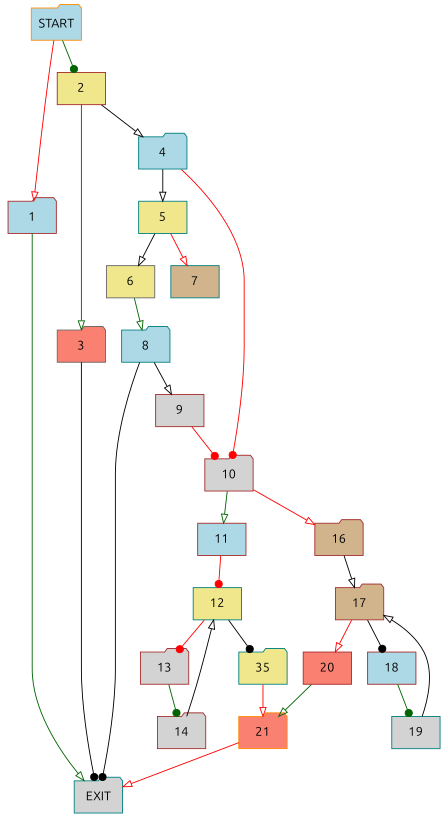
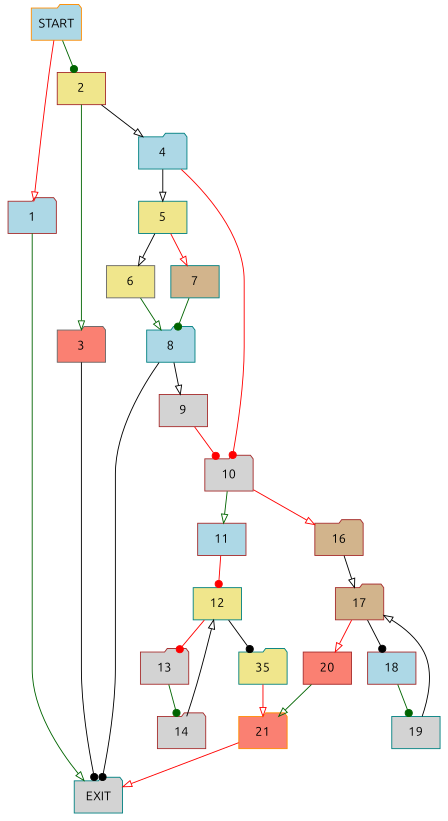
edge "7" -> "8": added
